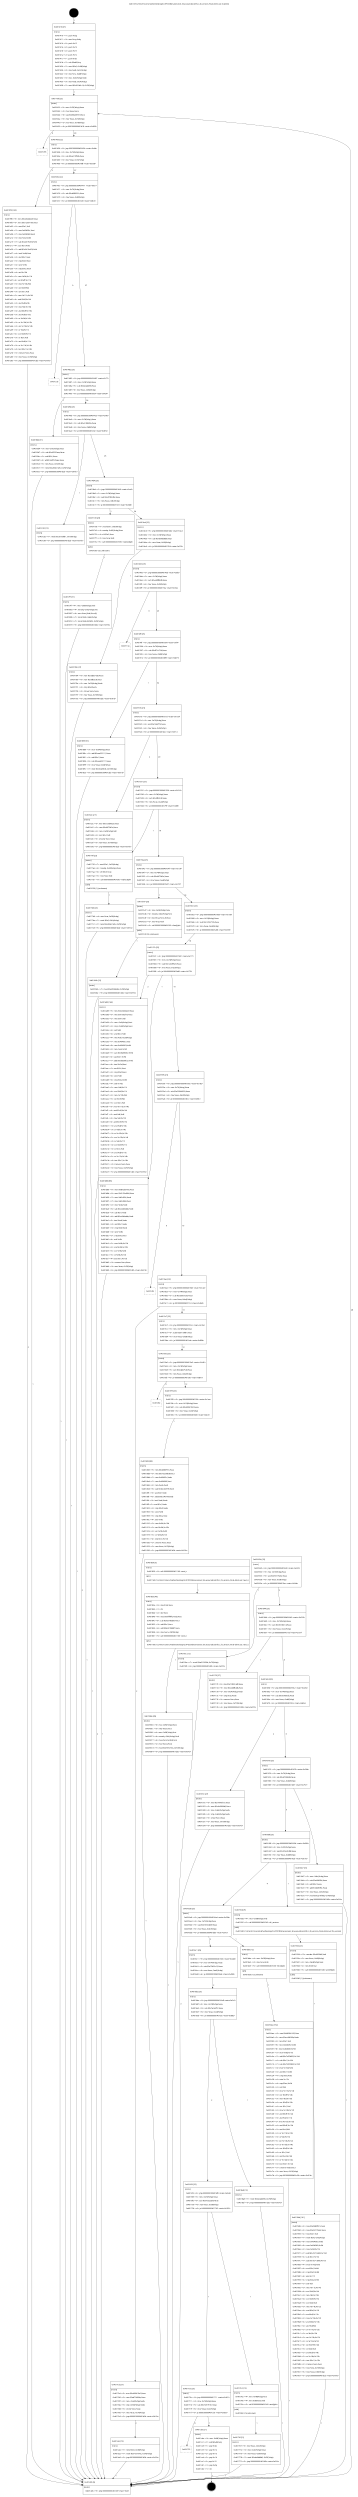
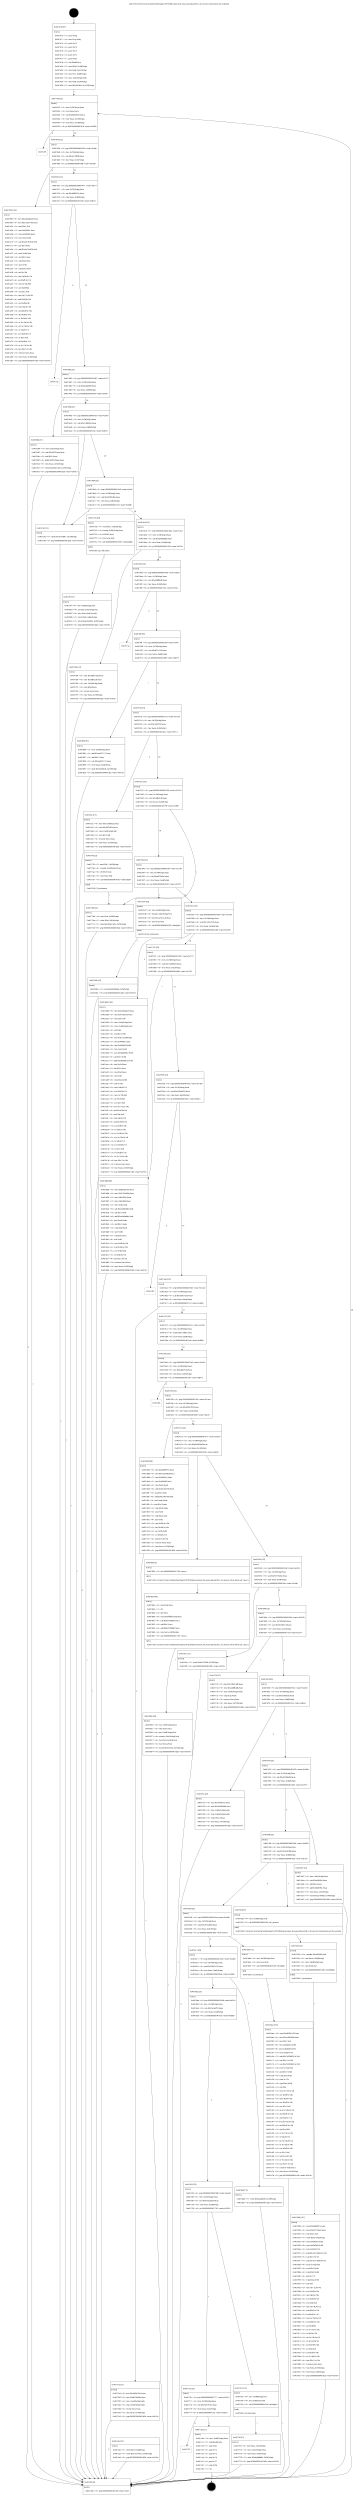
edge "0x4014b4 [25]" -> "0x4017e8 [23]": now "0x4014b4 [25]" -> "0x401c82 [12]"
edge "0x4014cd [25]" -> "0x4014e6 [25]": added, label "23"
edge "0x401531 [25]" -> "0x40179f [23]": now "0x401531 [25]" -> "0x4017b6 [23]"
edge "0x40157c [25]" -> "0x401a88 [164]": now "0x401563 [25]" -> "0x401a88 [164]"
node "0x401612 [25]": added
edge "0x4016da [25]" -> "0x4018a8 [12]": now "0x4016c1 [25]" -> "0x4018a8 [12]"
edge "0x4017cd [27]" -> "0x401cab [19]": now "0x4017cd [27]" -> "0x401d2b [5]"
